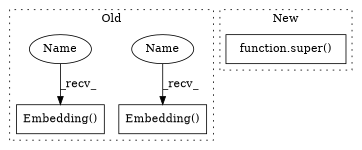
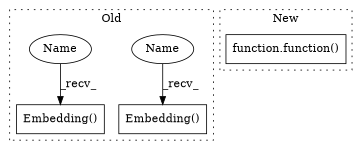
node "function.super()": label "function.super()" -> "function.function()"
